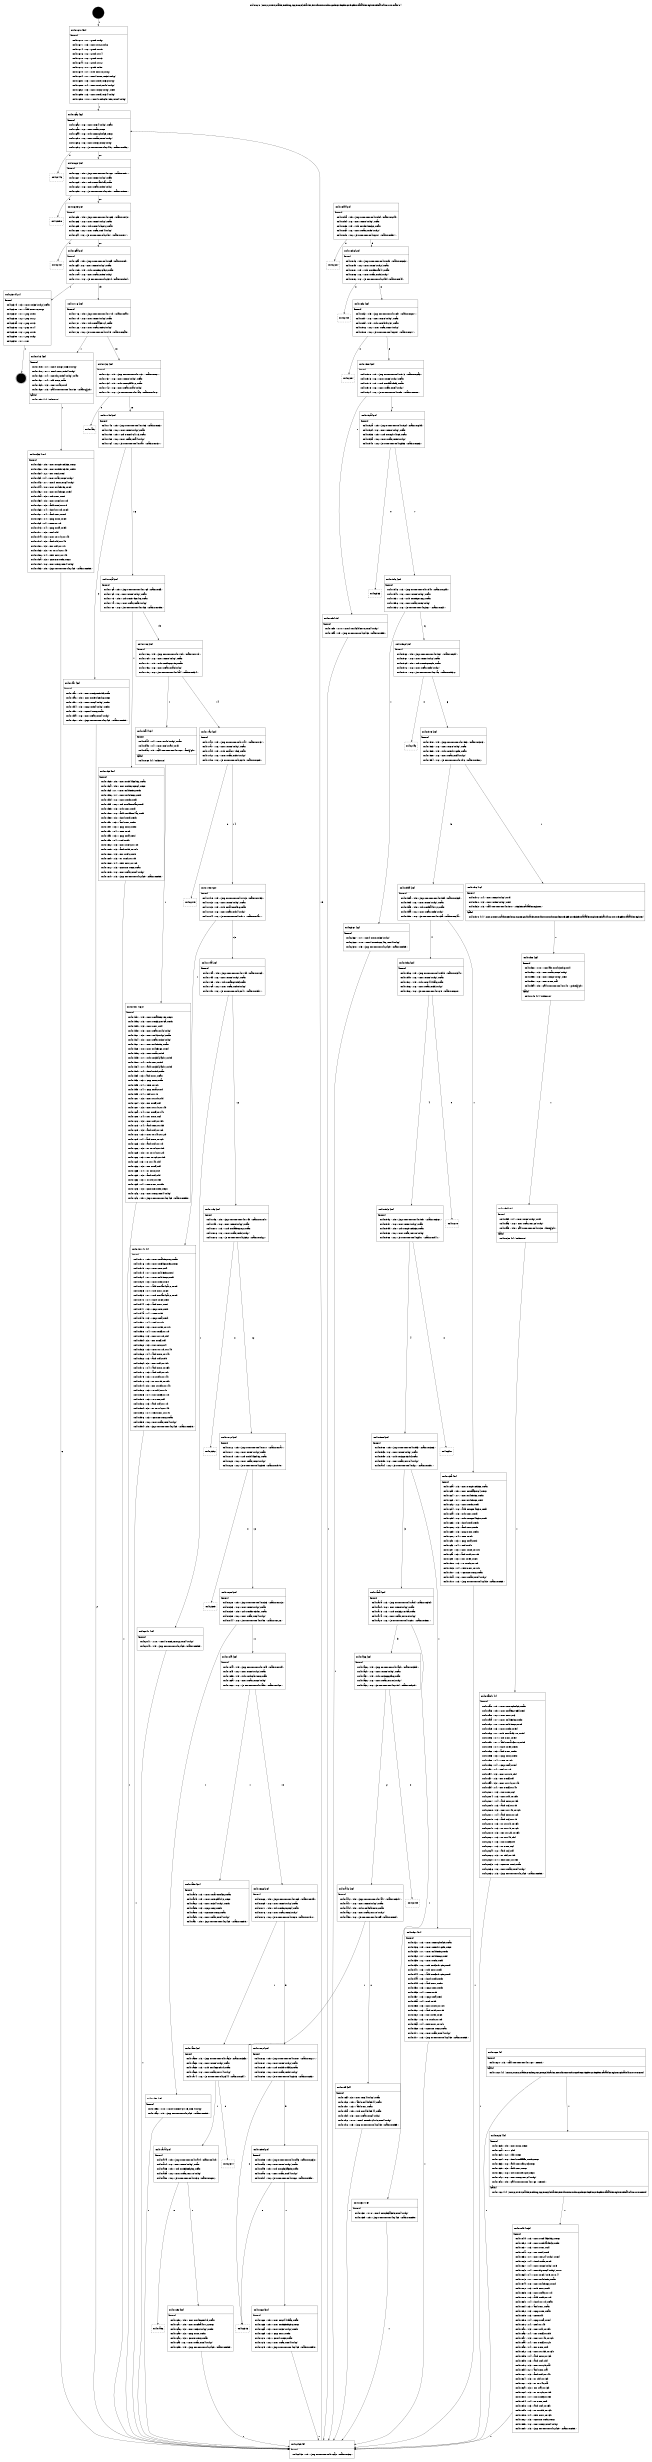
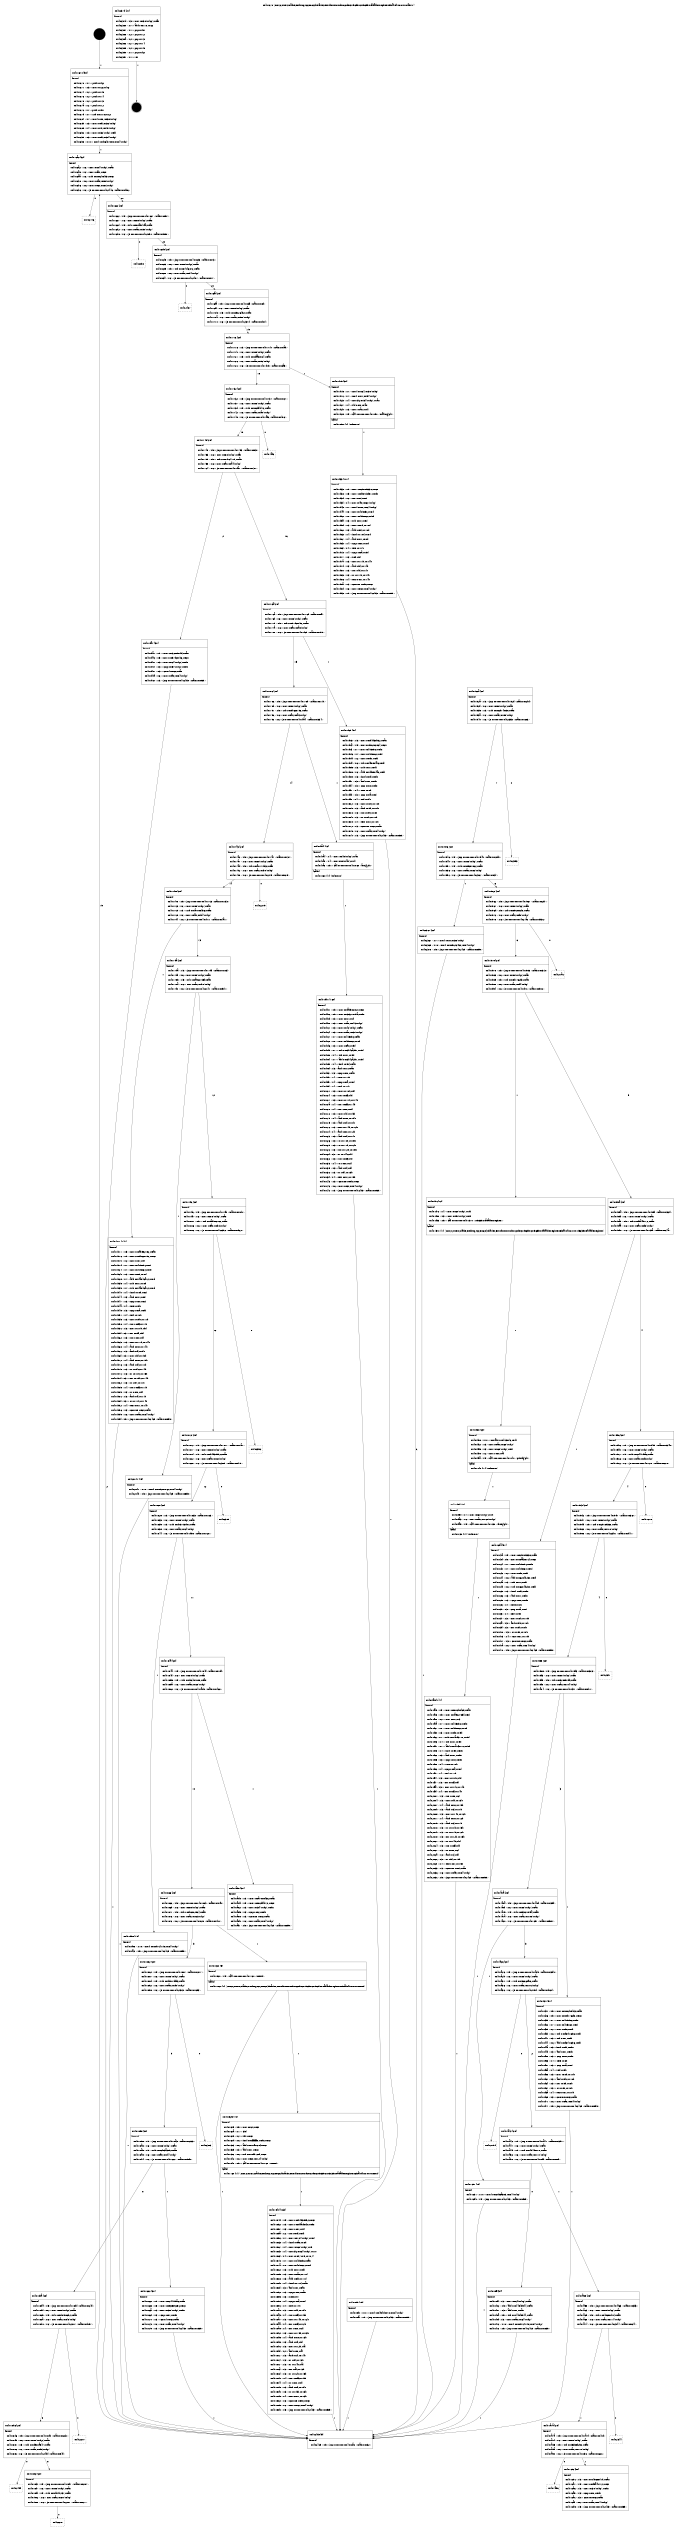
edge "0x4016fa [28]" -> "0x40237d [21]": removed, label "1"
node "0x40190e [28]": removed
edge "0x401866 [28]" -> "0x401a5e [28]": now "0x401866 [28]" -> "0x401e20 [5]"
edge "0x40189e [28]" -> "0x402303": now "0x40189e [28]" -> "0x4018ba [28]"
edge "0x401c9c [30]" -> "0x4024c9 [5]": removed, label "1"
